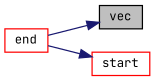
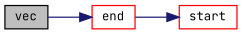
edge "end" -> "vec": reversed
